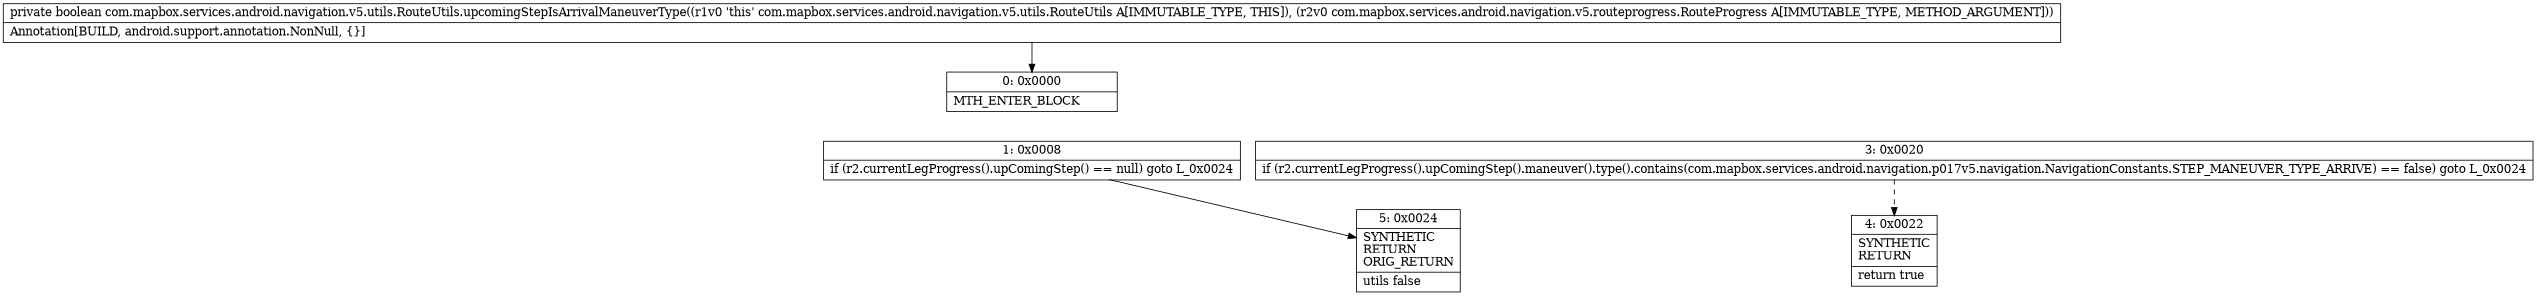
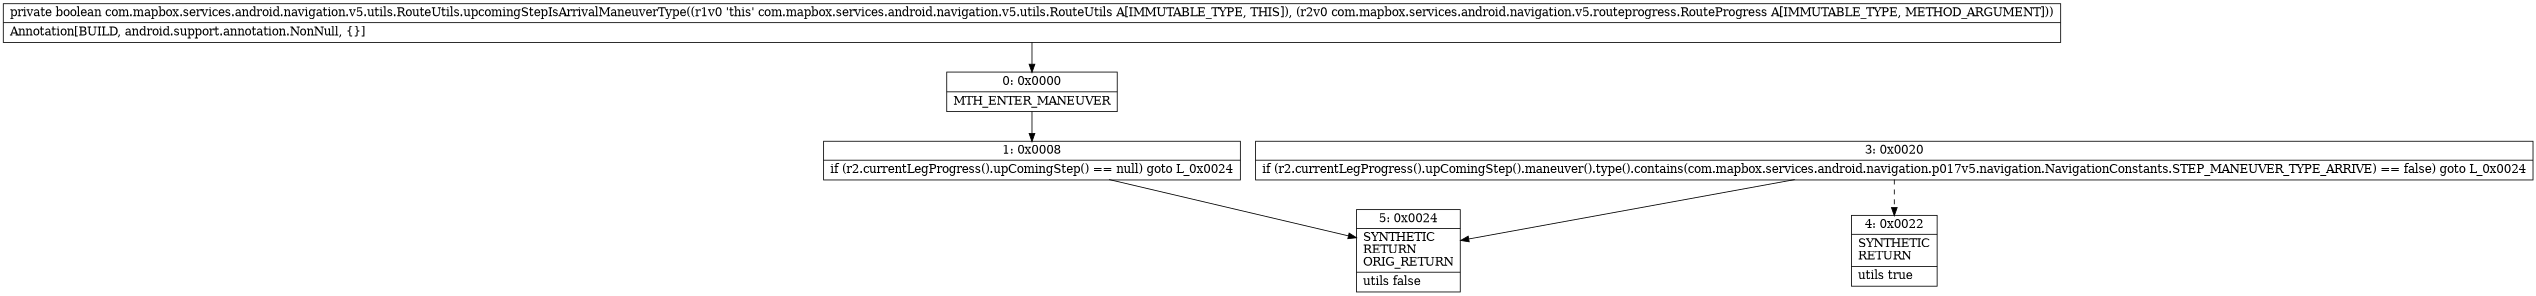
node "0: 0x0000": text "MTH_ENTER_BLOCK" -> "MTH_ENTER_MANEUVER"
edge "0: 0x0000" -> "1: 0x0008": added
edge "3: 0x0020" -> "5: 0x0024": added
node "4: 0x0022": text "return true" -> "utils true"
